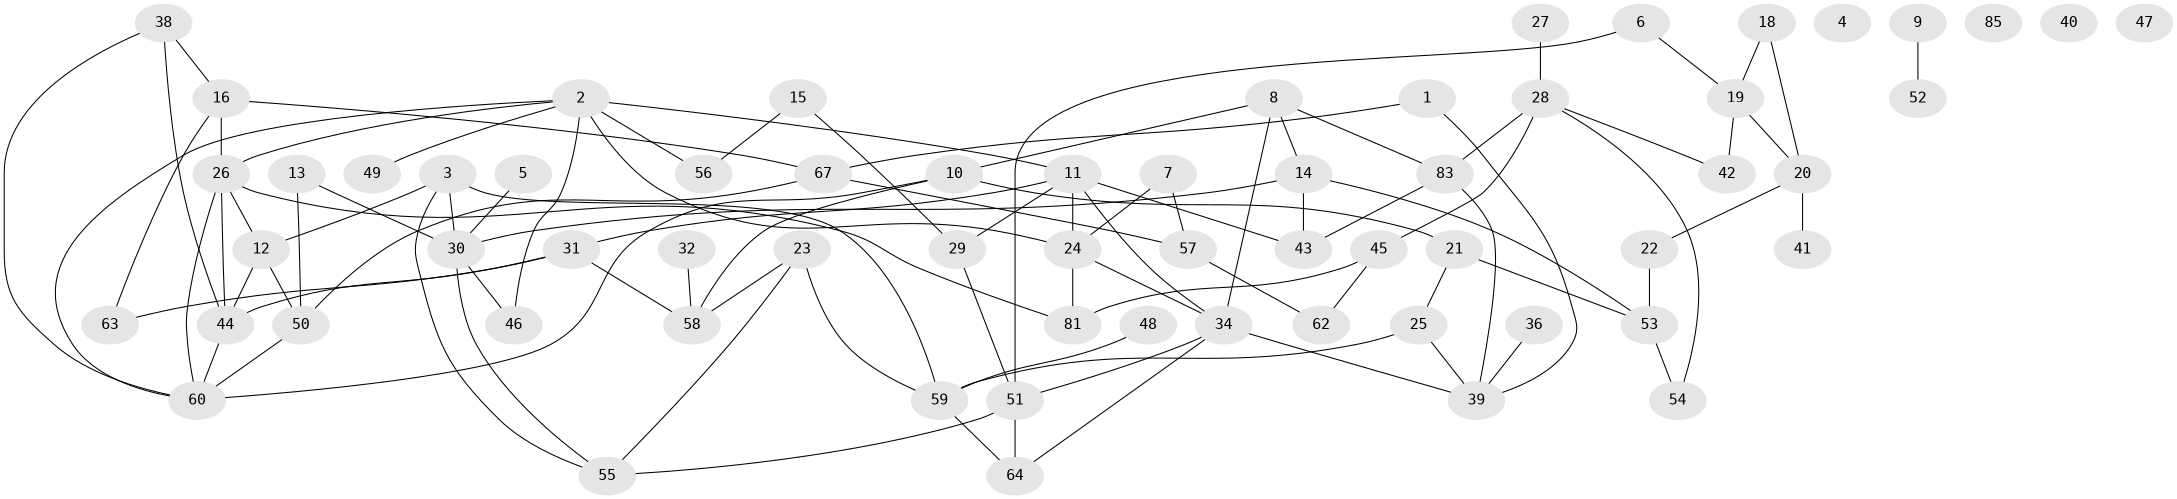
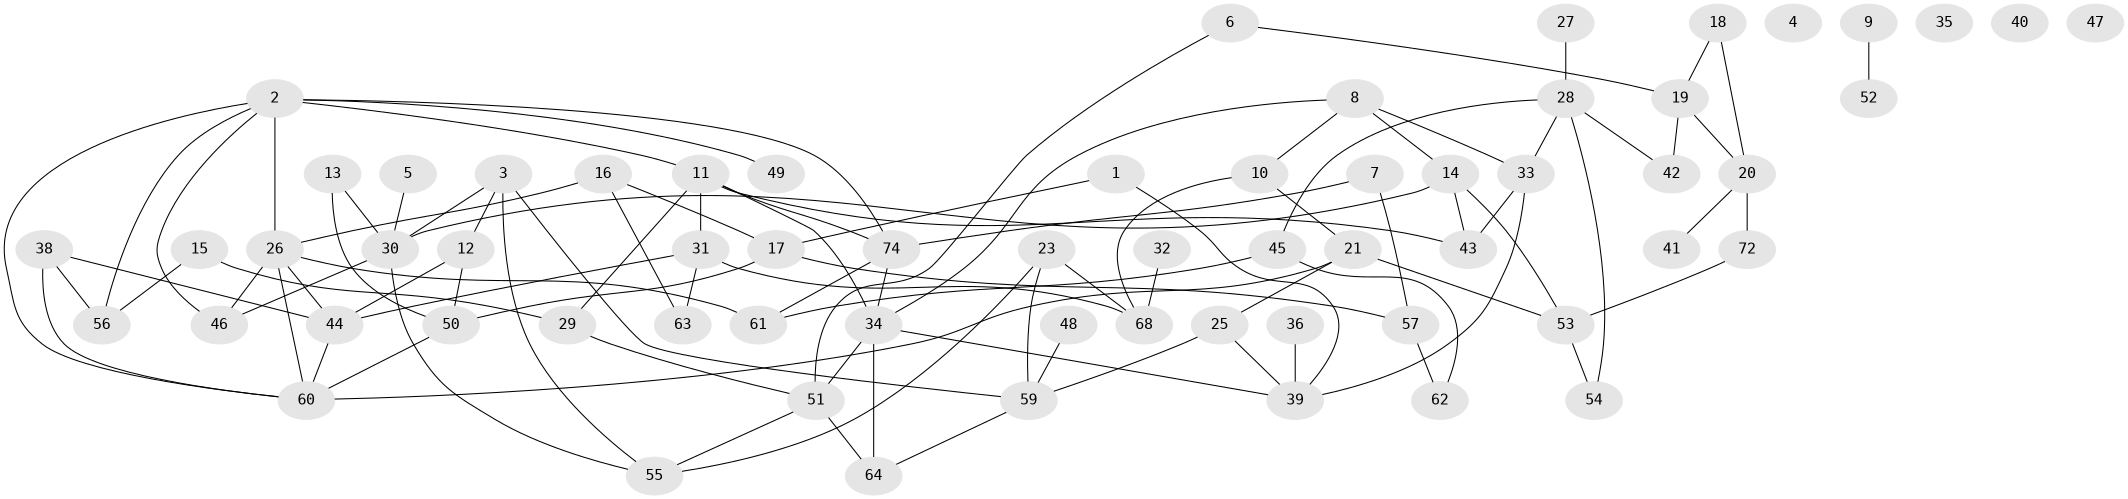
node "85": label "85" -> "35"
edge "38" -- "16": now "38" -- "56"
node "67": label "67" -> "17"
node "83": label "83" -> "33"
edge "26" -- "12": now "26" -- "46"
node "24": label "24" -> "74"
node "22": label "22" -> "72"
edge "10" -- "60": now "21" -- "60"
node "58": label "58" -> "68"
node "81": label "81" -> "61"
